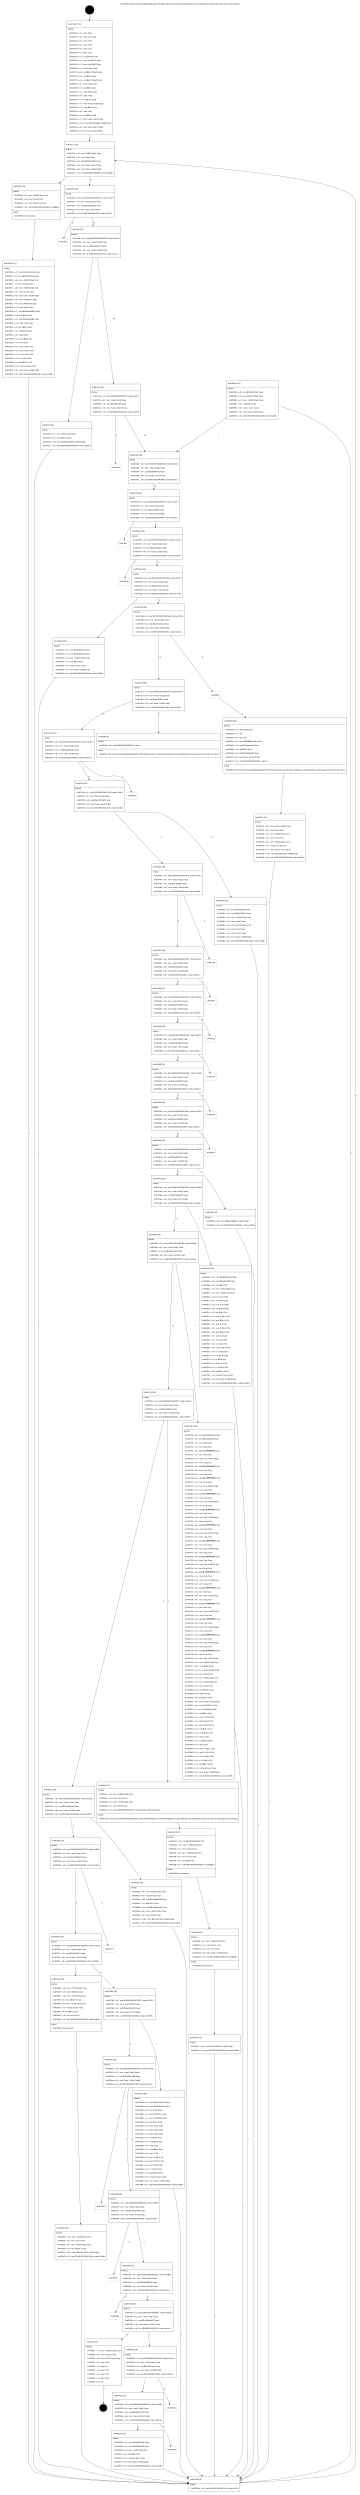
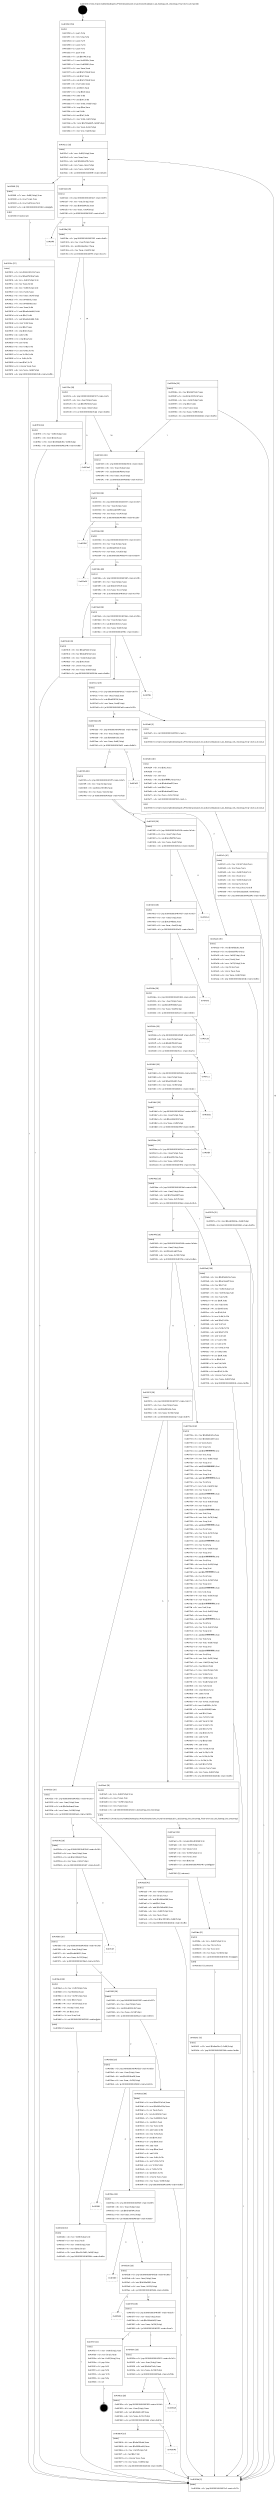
edge "0x401f8c" -> "0x401a54 [40]": now "0x401a4f [5]" -> "0x401a54 [40]"
